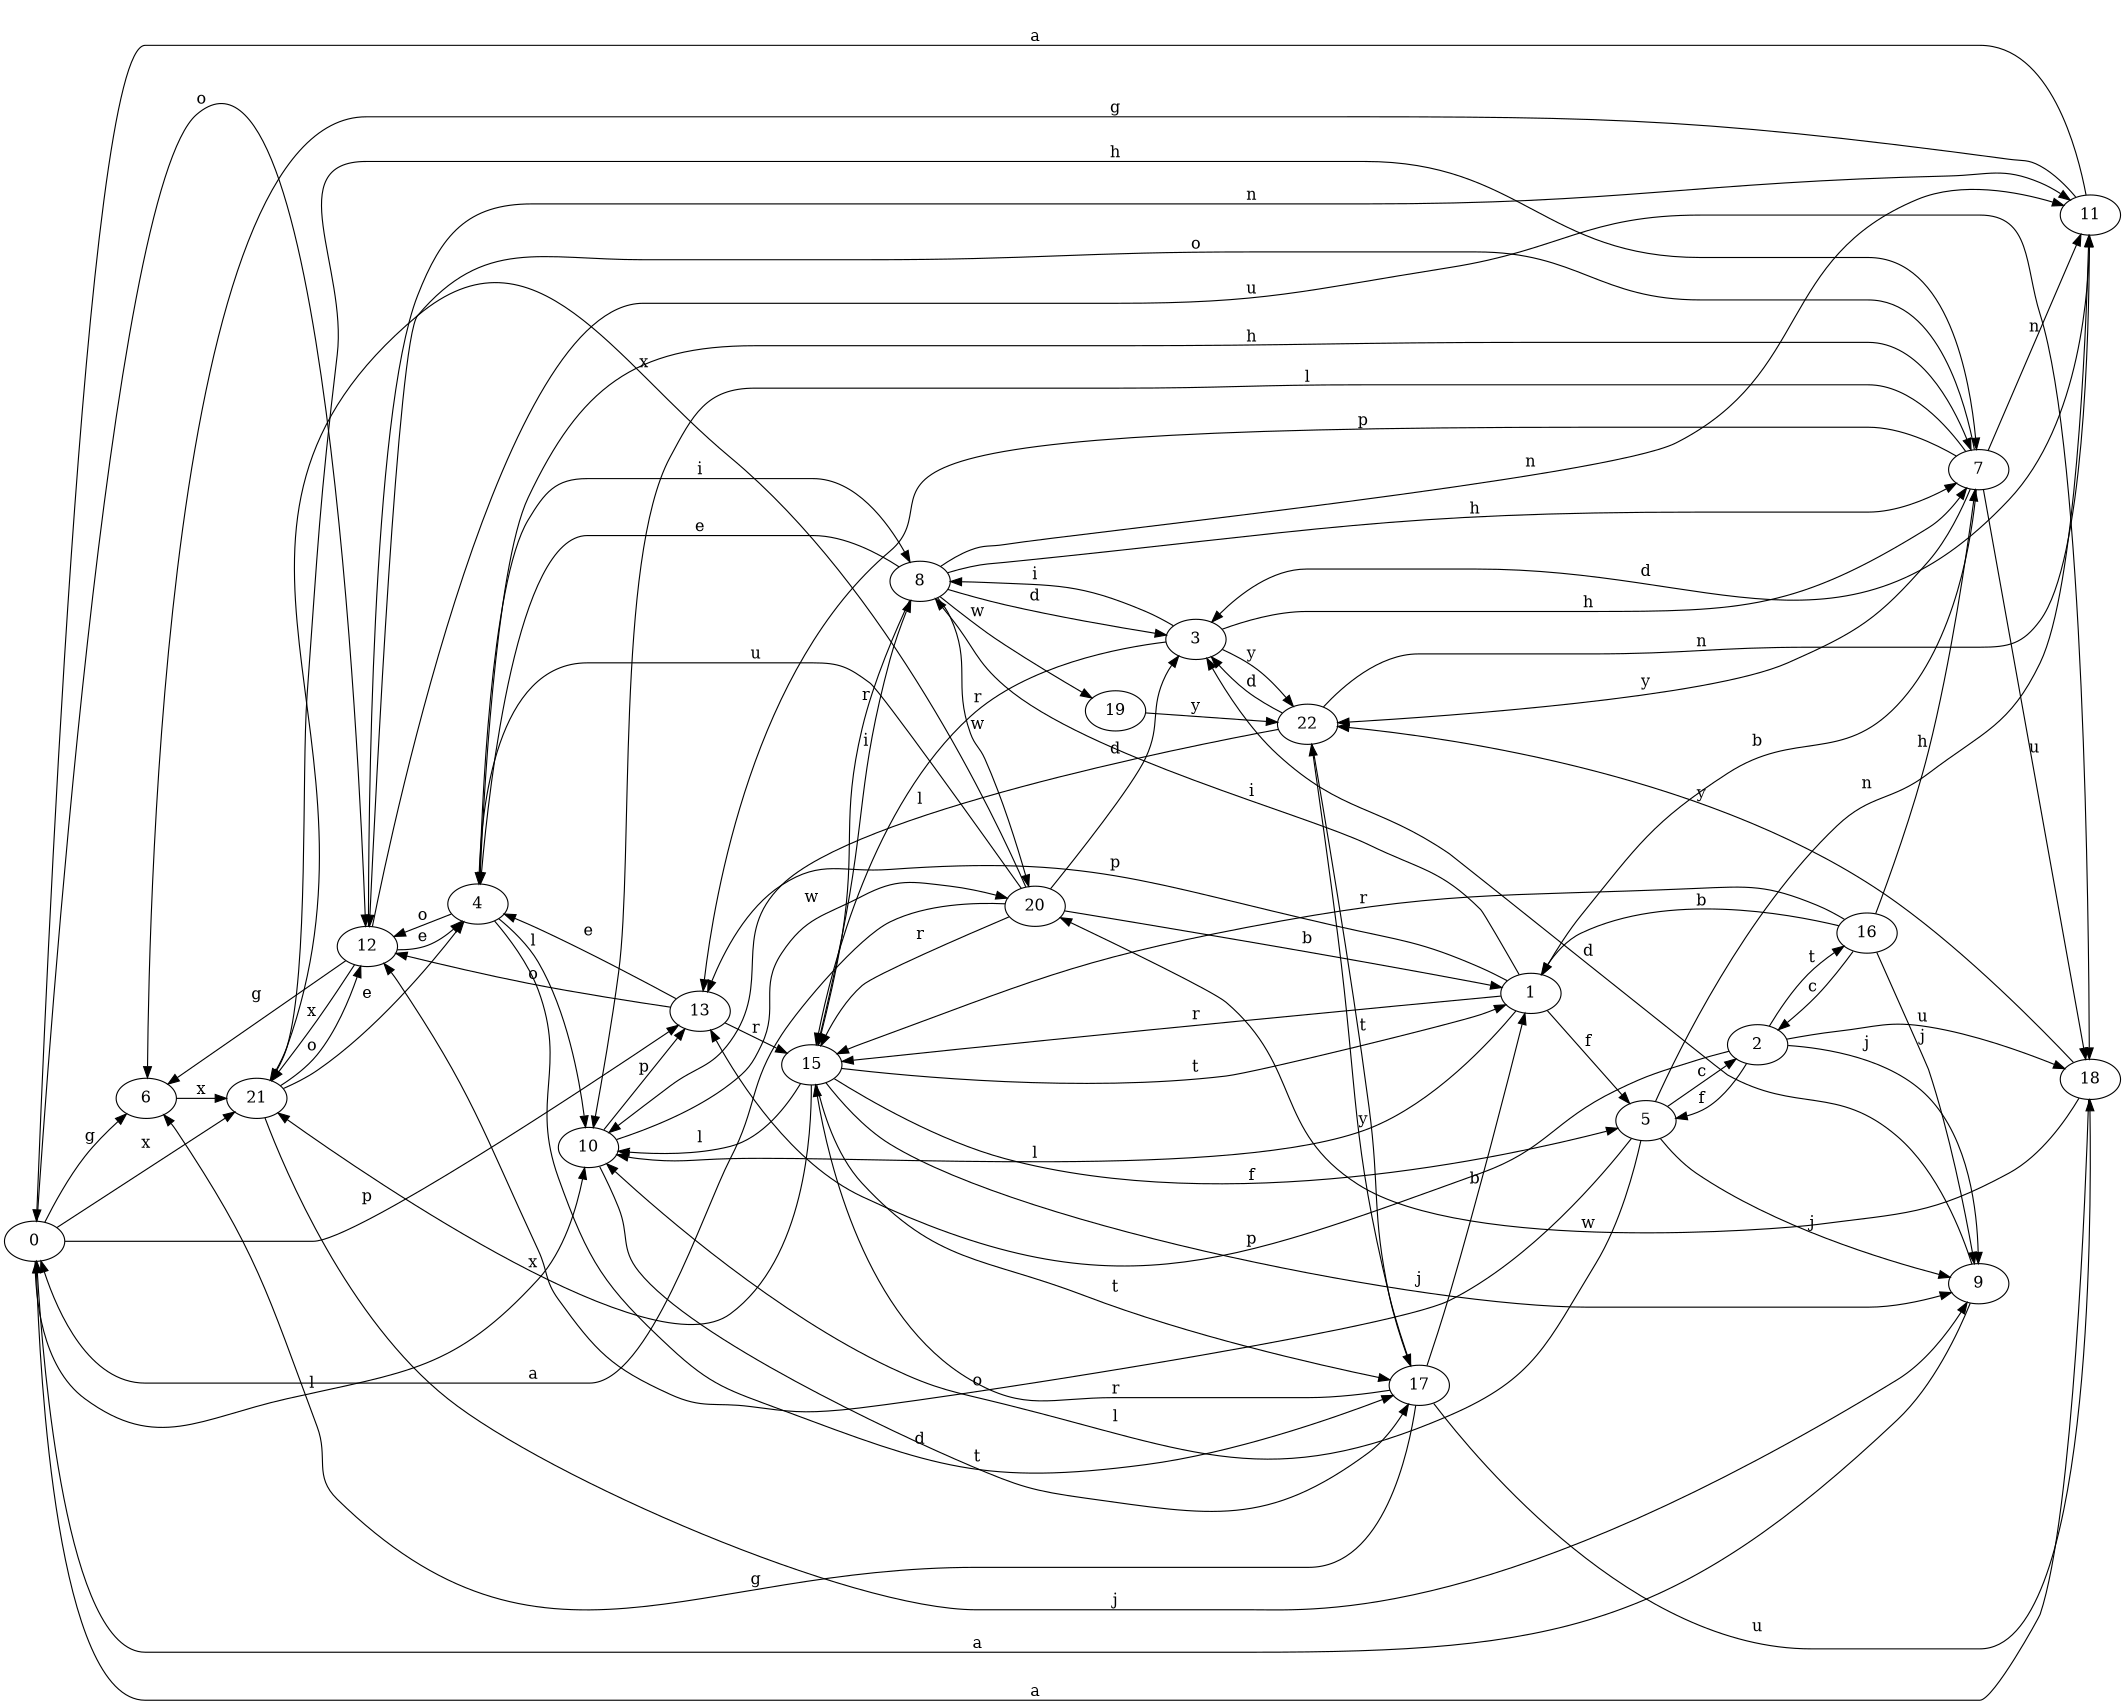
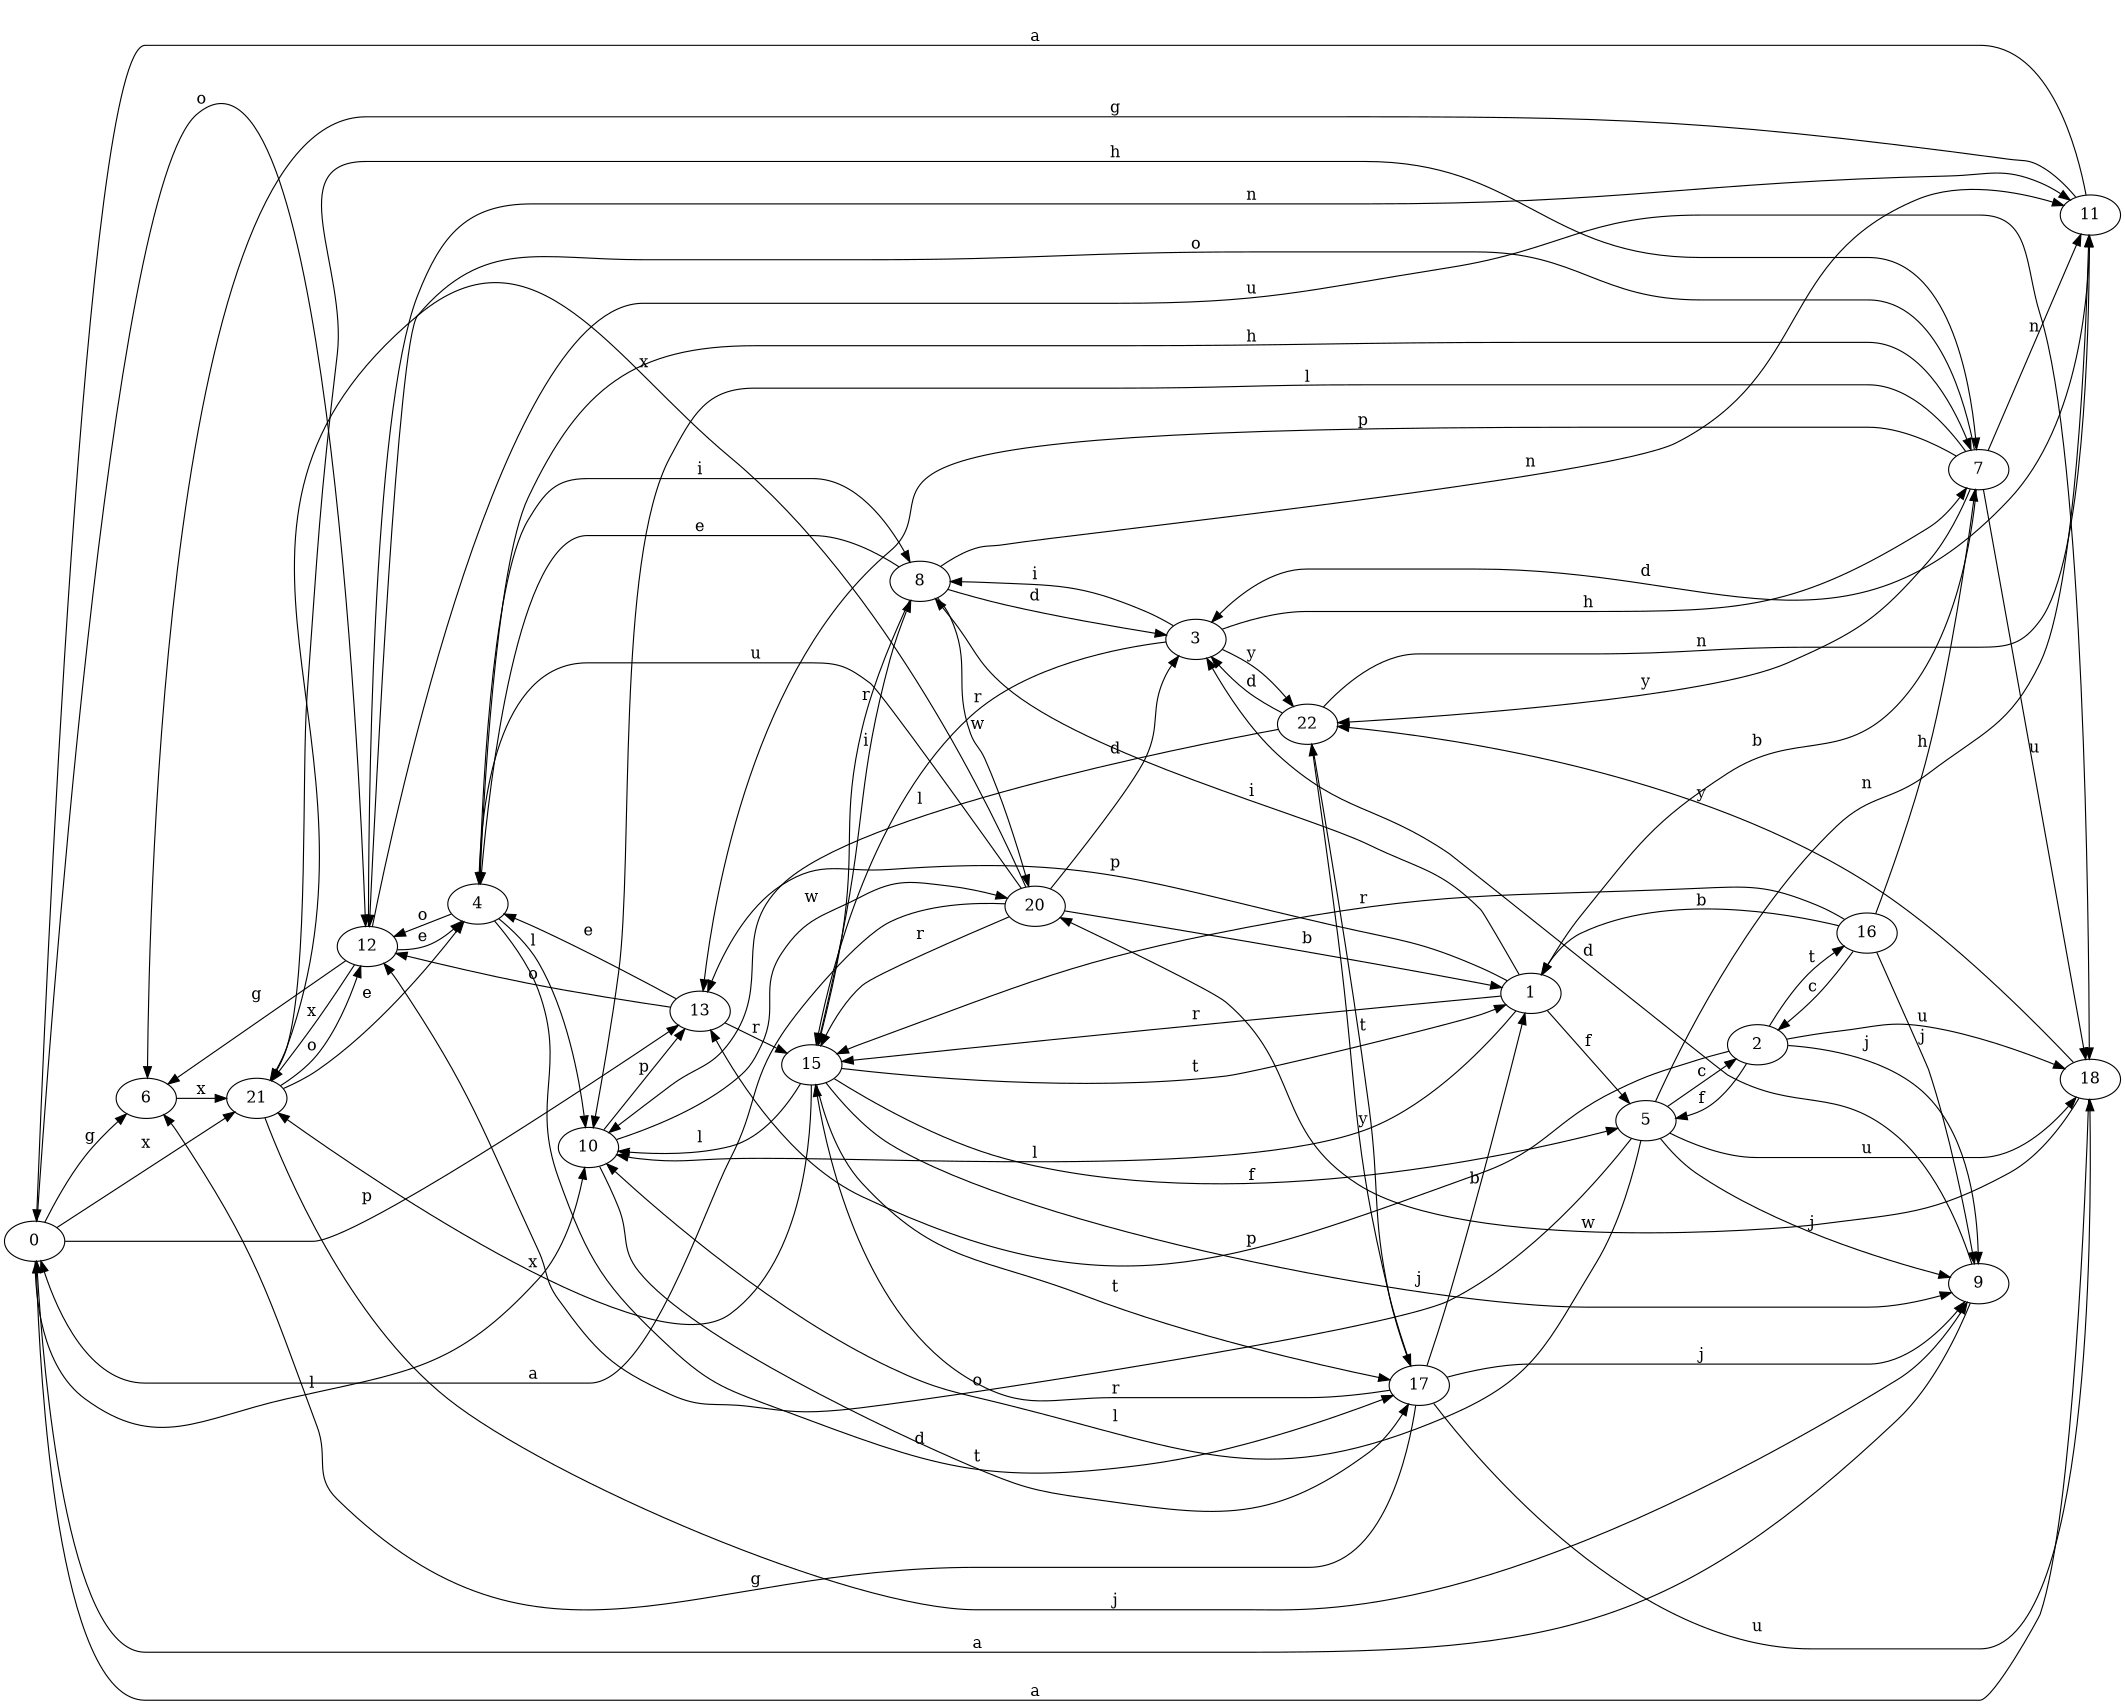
edge "8" -> "7": removed, label "h"
node "19": removed
edge "5" -> "18": added, label "u"
edge "17" -> "9": added, label "j"
